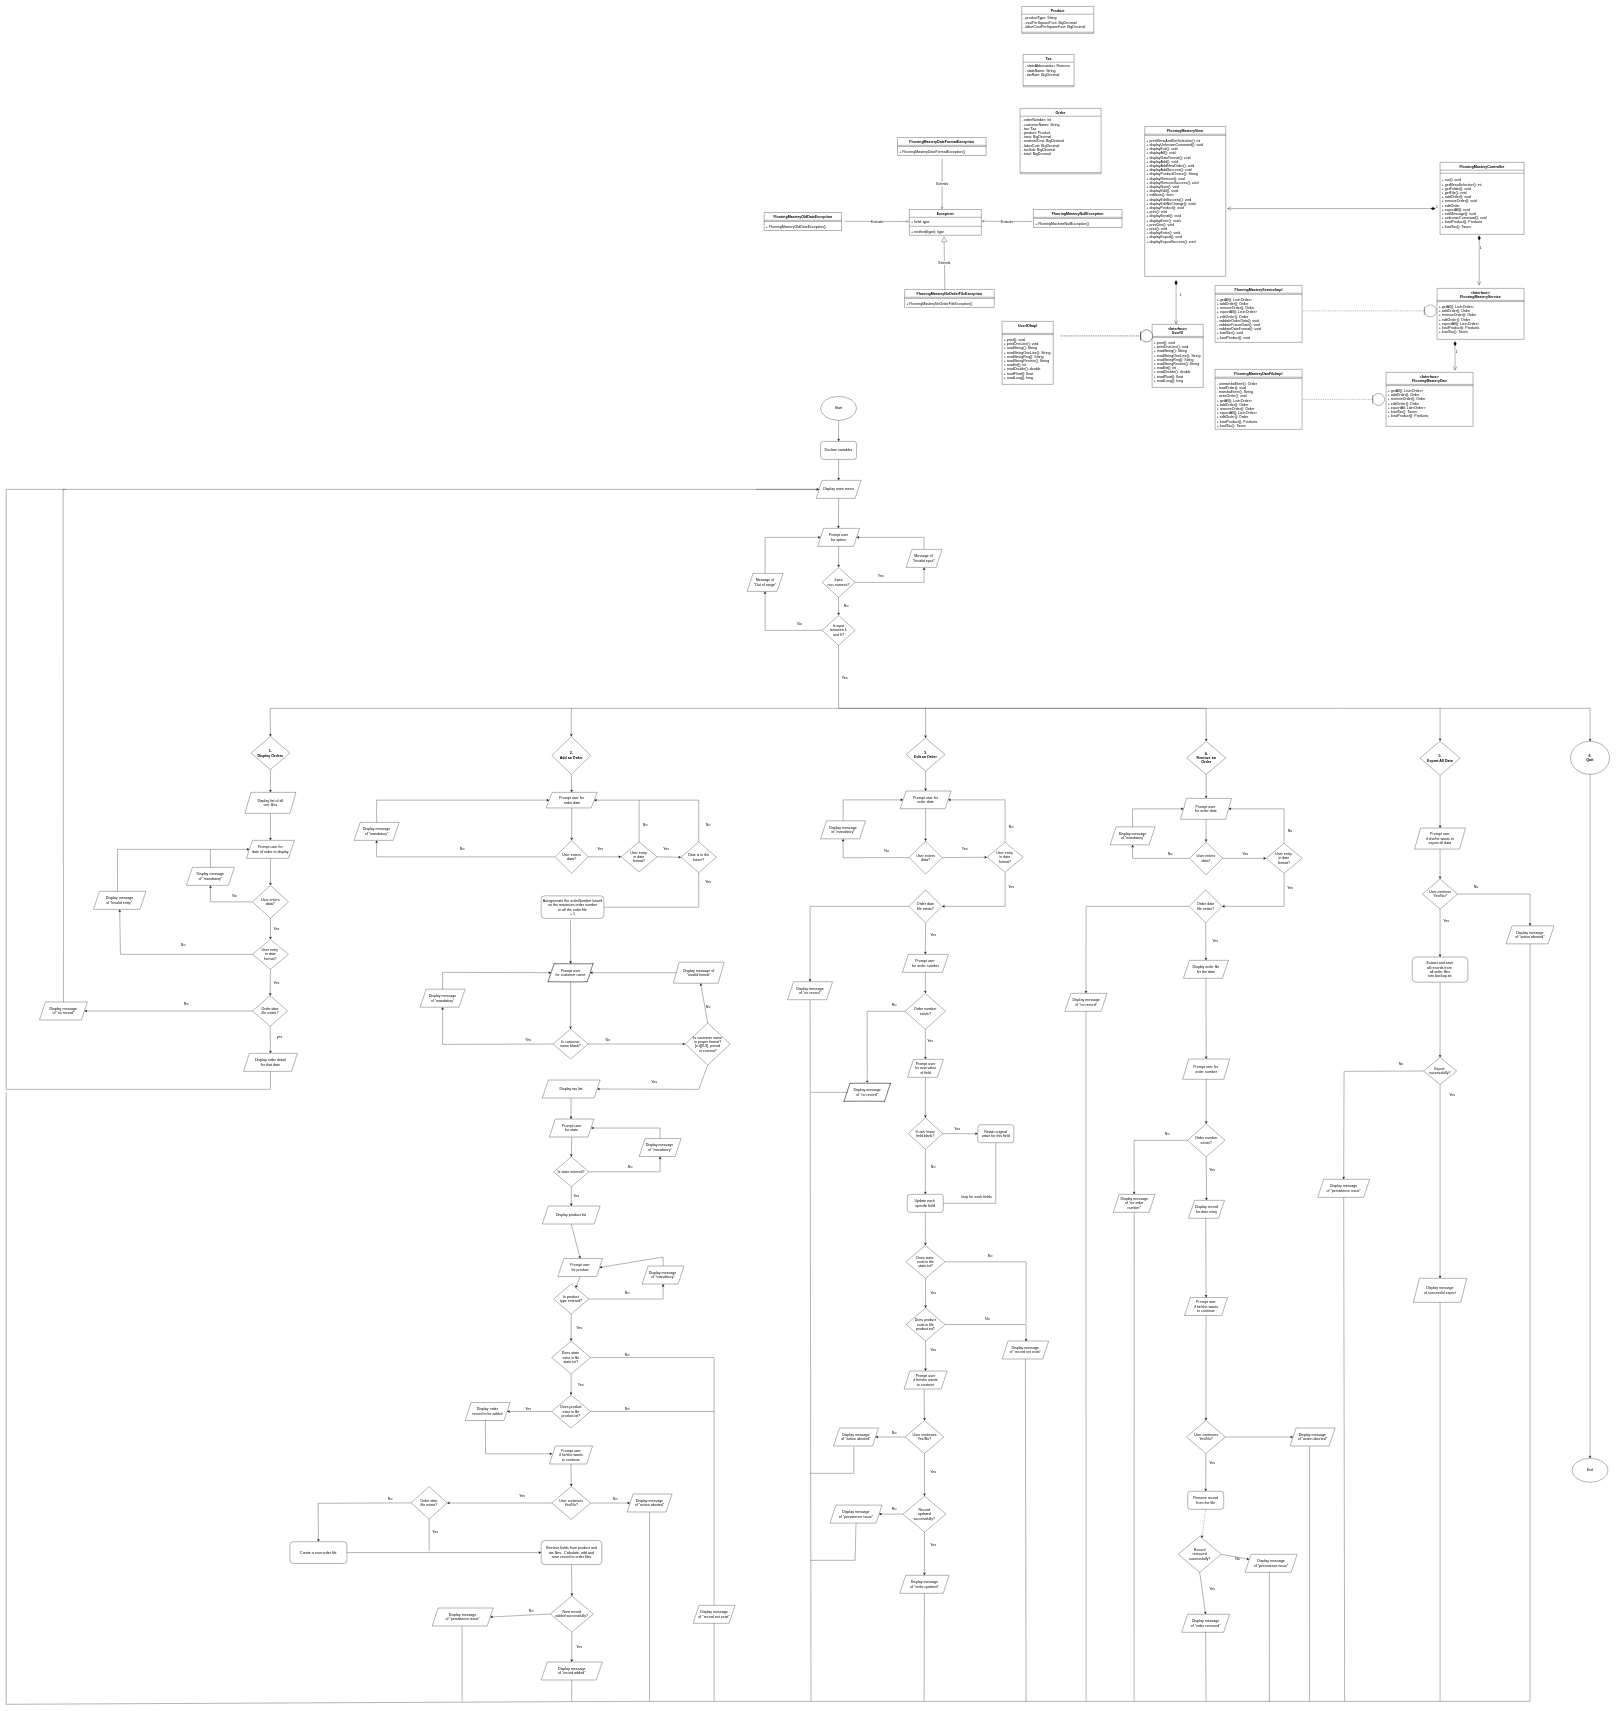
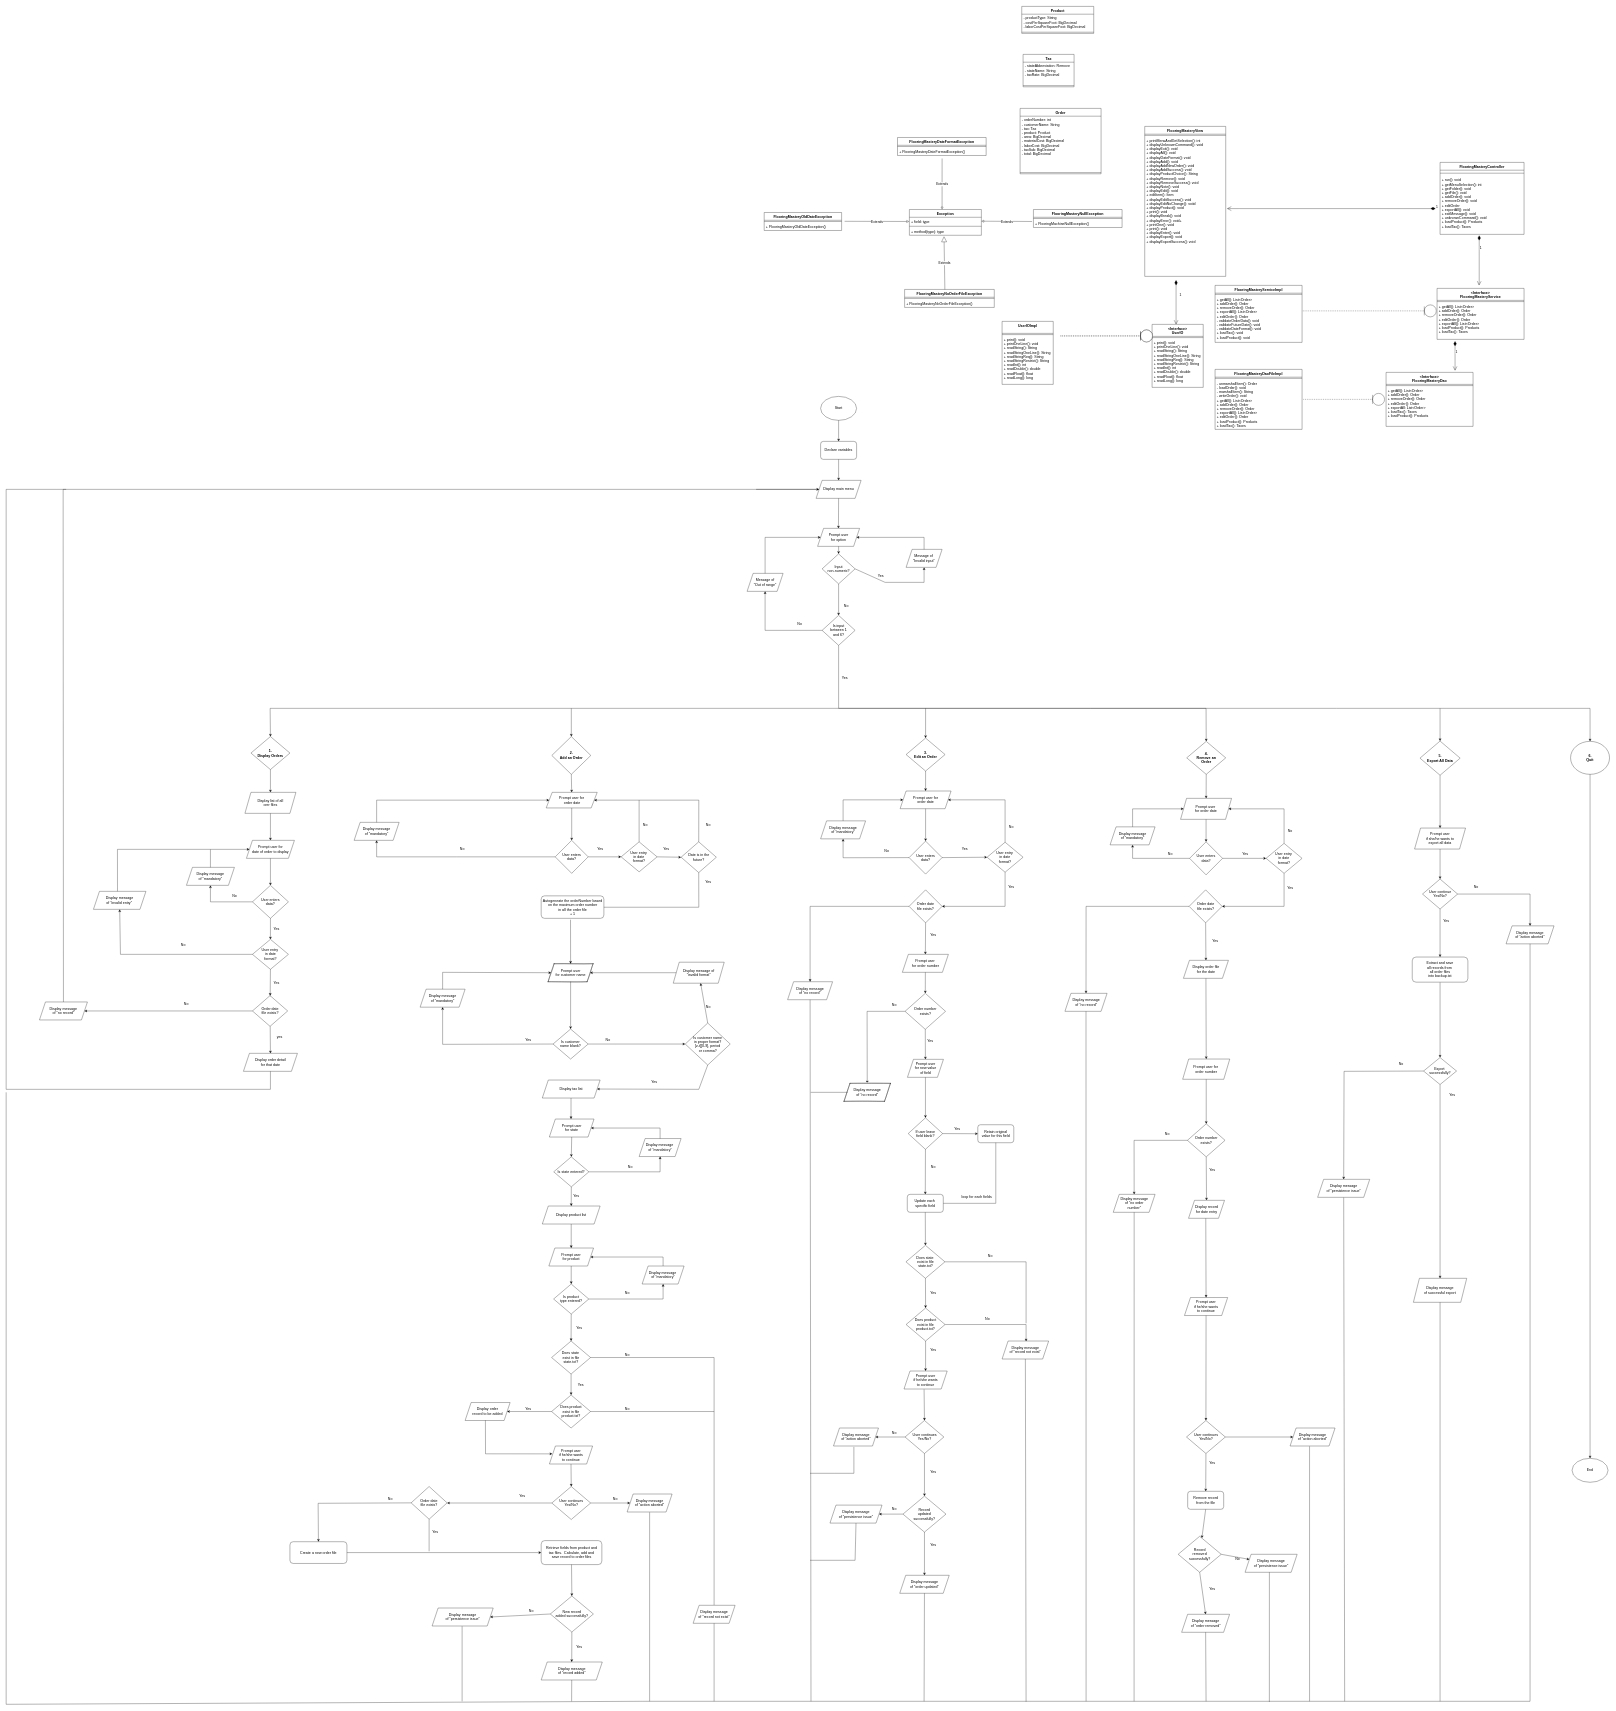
node "Input non-numeric?": moved (839, 582) -> (839, 569)
node "Prompt user for product": moved (580, 1267) -> (571, 1257)
edge "Remove record from the file" -> "Record removed successfully?": style dashed -> solid
